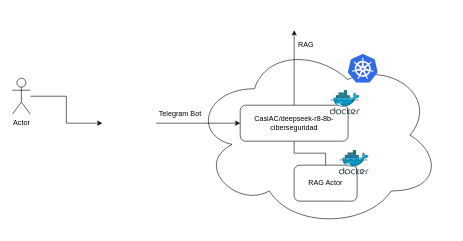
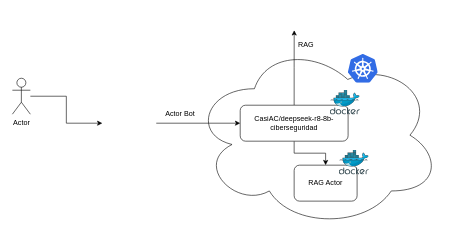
node "Telegram Bot": label "Telegram Bot" -> "Actor Bot"
edge "CasiAC/deepseek-r8-8b-ciberseguridad" -- "RAG Actor": arrowhead none -> classic
